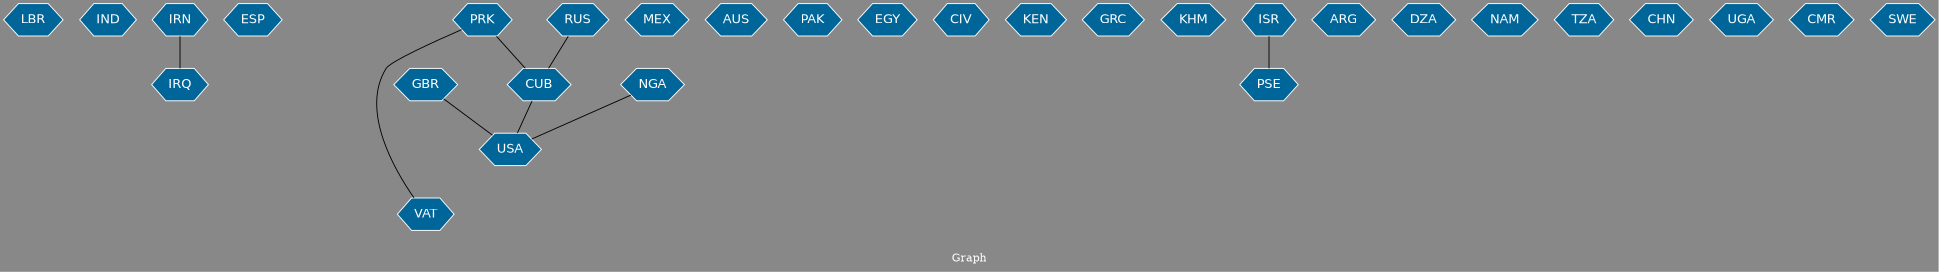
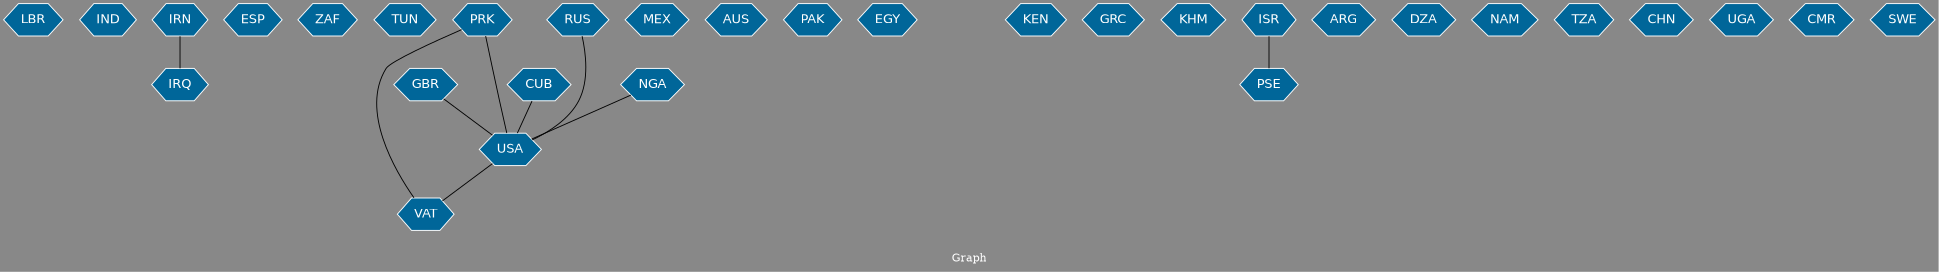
node "ZAF": added
node "TUN": added
node "CIV": removed
edge "PRK" -- "CUB": now "PRK" -- "USA"
edge "RUS" -- "CUB": now "RUS" -- "USA"
edge "USA" -- "VAT": added
